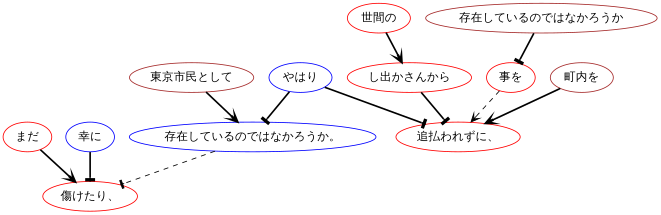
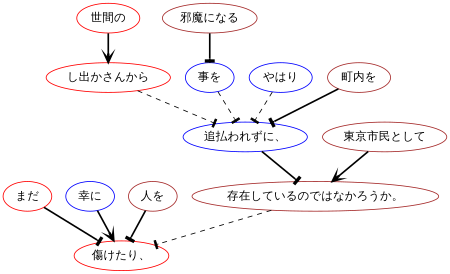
node "存在しているのではなかろうか": label "存在しているのではなかろうか" -> "邪魔になる"
node "事を": color red -> blue
edge "事を" -> "追払われずに、": arrowhead vee -> tee
edge "町内を" -> "追払われずに、": arrowhead vee -> tee
edge "やはり" -> "存在しているのではなかろうか。": now "追払われずに、" -> "存在しているのではなかろうか。"
edge "やはり" -> "追払われずに、": style bold -> dashed
edge "し出かさんから" -> "追払われずに、": style bold -> dashed
node "存在しているのではなかろうか。": color blue -> brown
node "追払われずに、": color red -> blue
edge "まだ" -> "傷けたり、": arrowhead vee -> tee
edge "幸に" -> "傷けたり、": arrowhead tee -> vee
node "人を": added
